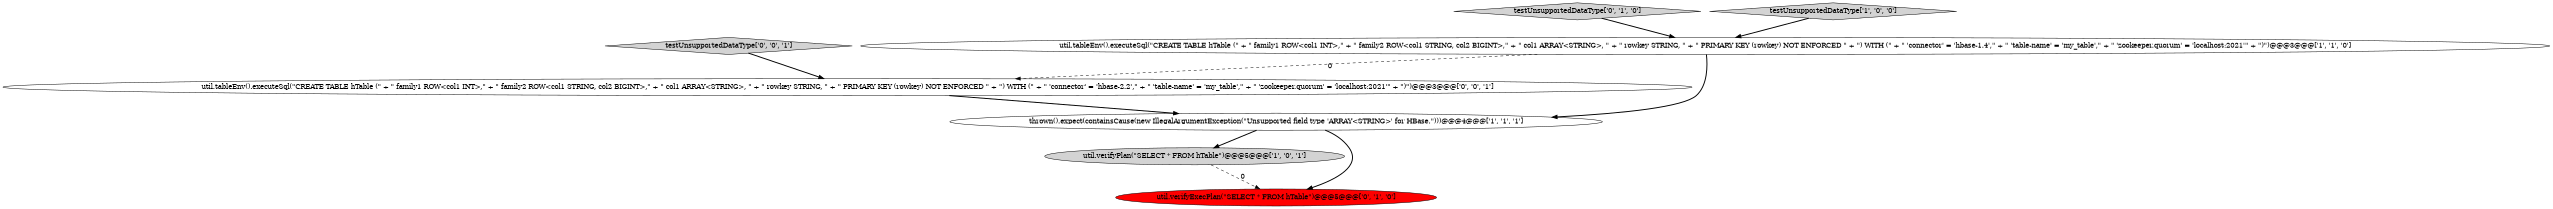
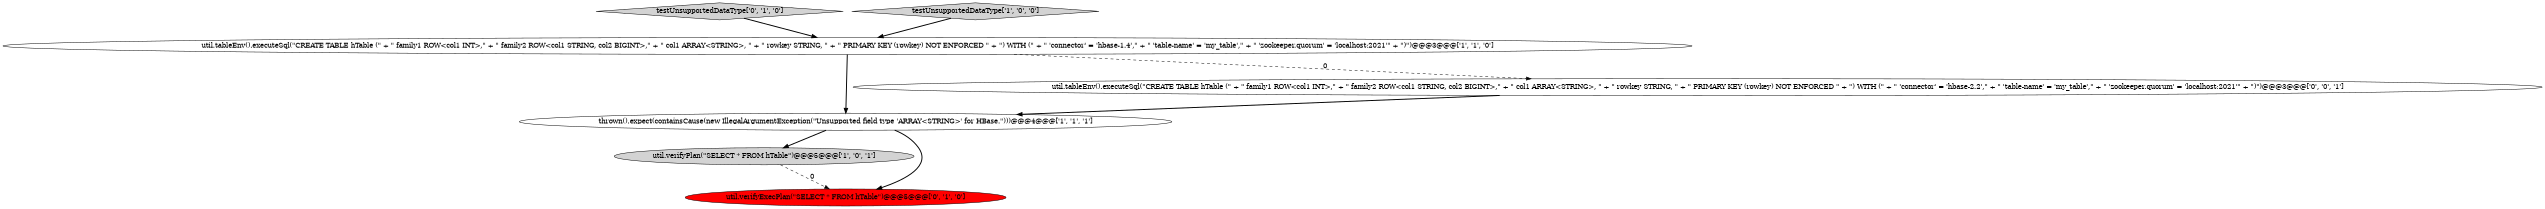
node "testUnsupportedDataType['0', '0', '1']": removed
